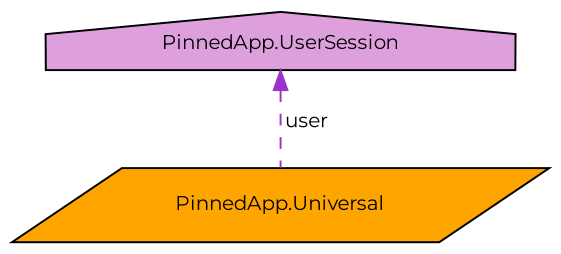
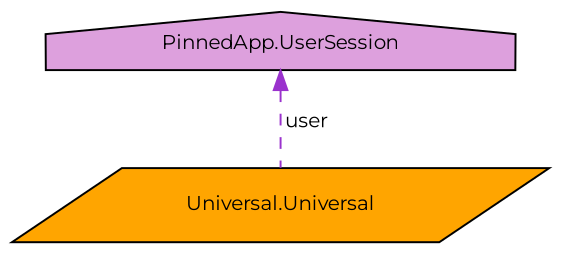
node "PinnedApp.Universal": label "PinnedApp.Universal" -> "Universal.Universal"
